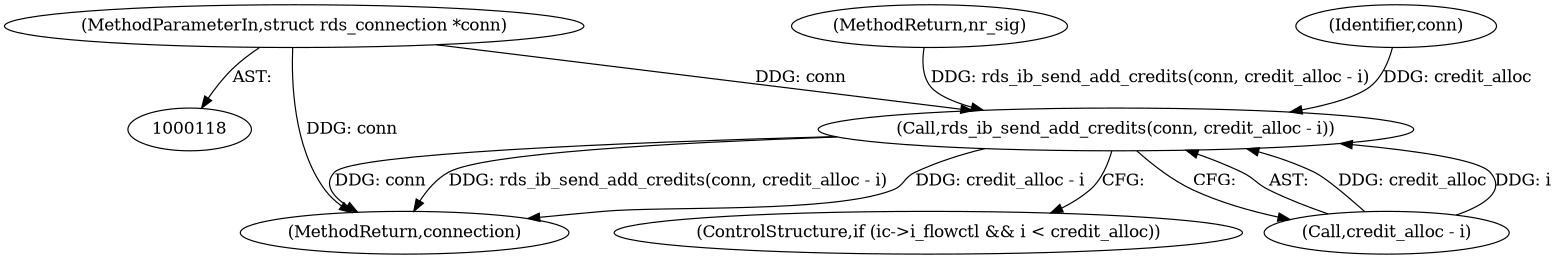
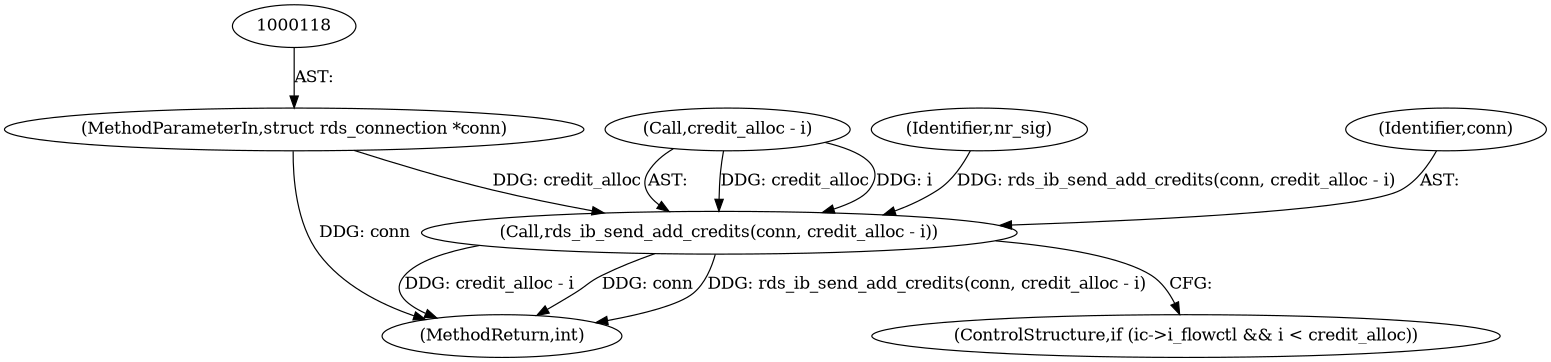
node "(MethodReturn,nr_sig)": label "(MethodReturn,nr_sig)" -> "(Identifier,nr_sig)"
edge "(MethodParameterIn,struct rds_connection *conn)" -> "1000118": reversed
edge "(MethodParameterIn,struct rds_connection *conn)" -> "(Call,rds_ib_send_add_credits(conn, credit_alloc - i))": label "DDG: conn" -> "DDG: credit_alloc"
edge "(Identifier,conn)" -> "(Call,rds_ib_send_add_credits(conn, credit_alloc - i))": label "DDG: credit_alloc" -> "AST: "
edge "(Call,rds_ib_send_add_credits(conn, credit_alloc - i))" -> "(Call,credit_alloc - i)": removed, label "CFG:"
node "(MethodReturn,connection)": label "(MethodReturn,connection)" -> "(MethodReturn,int)"
